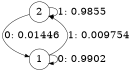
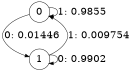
node "2": label "2" -> "0"
